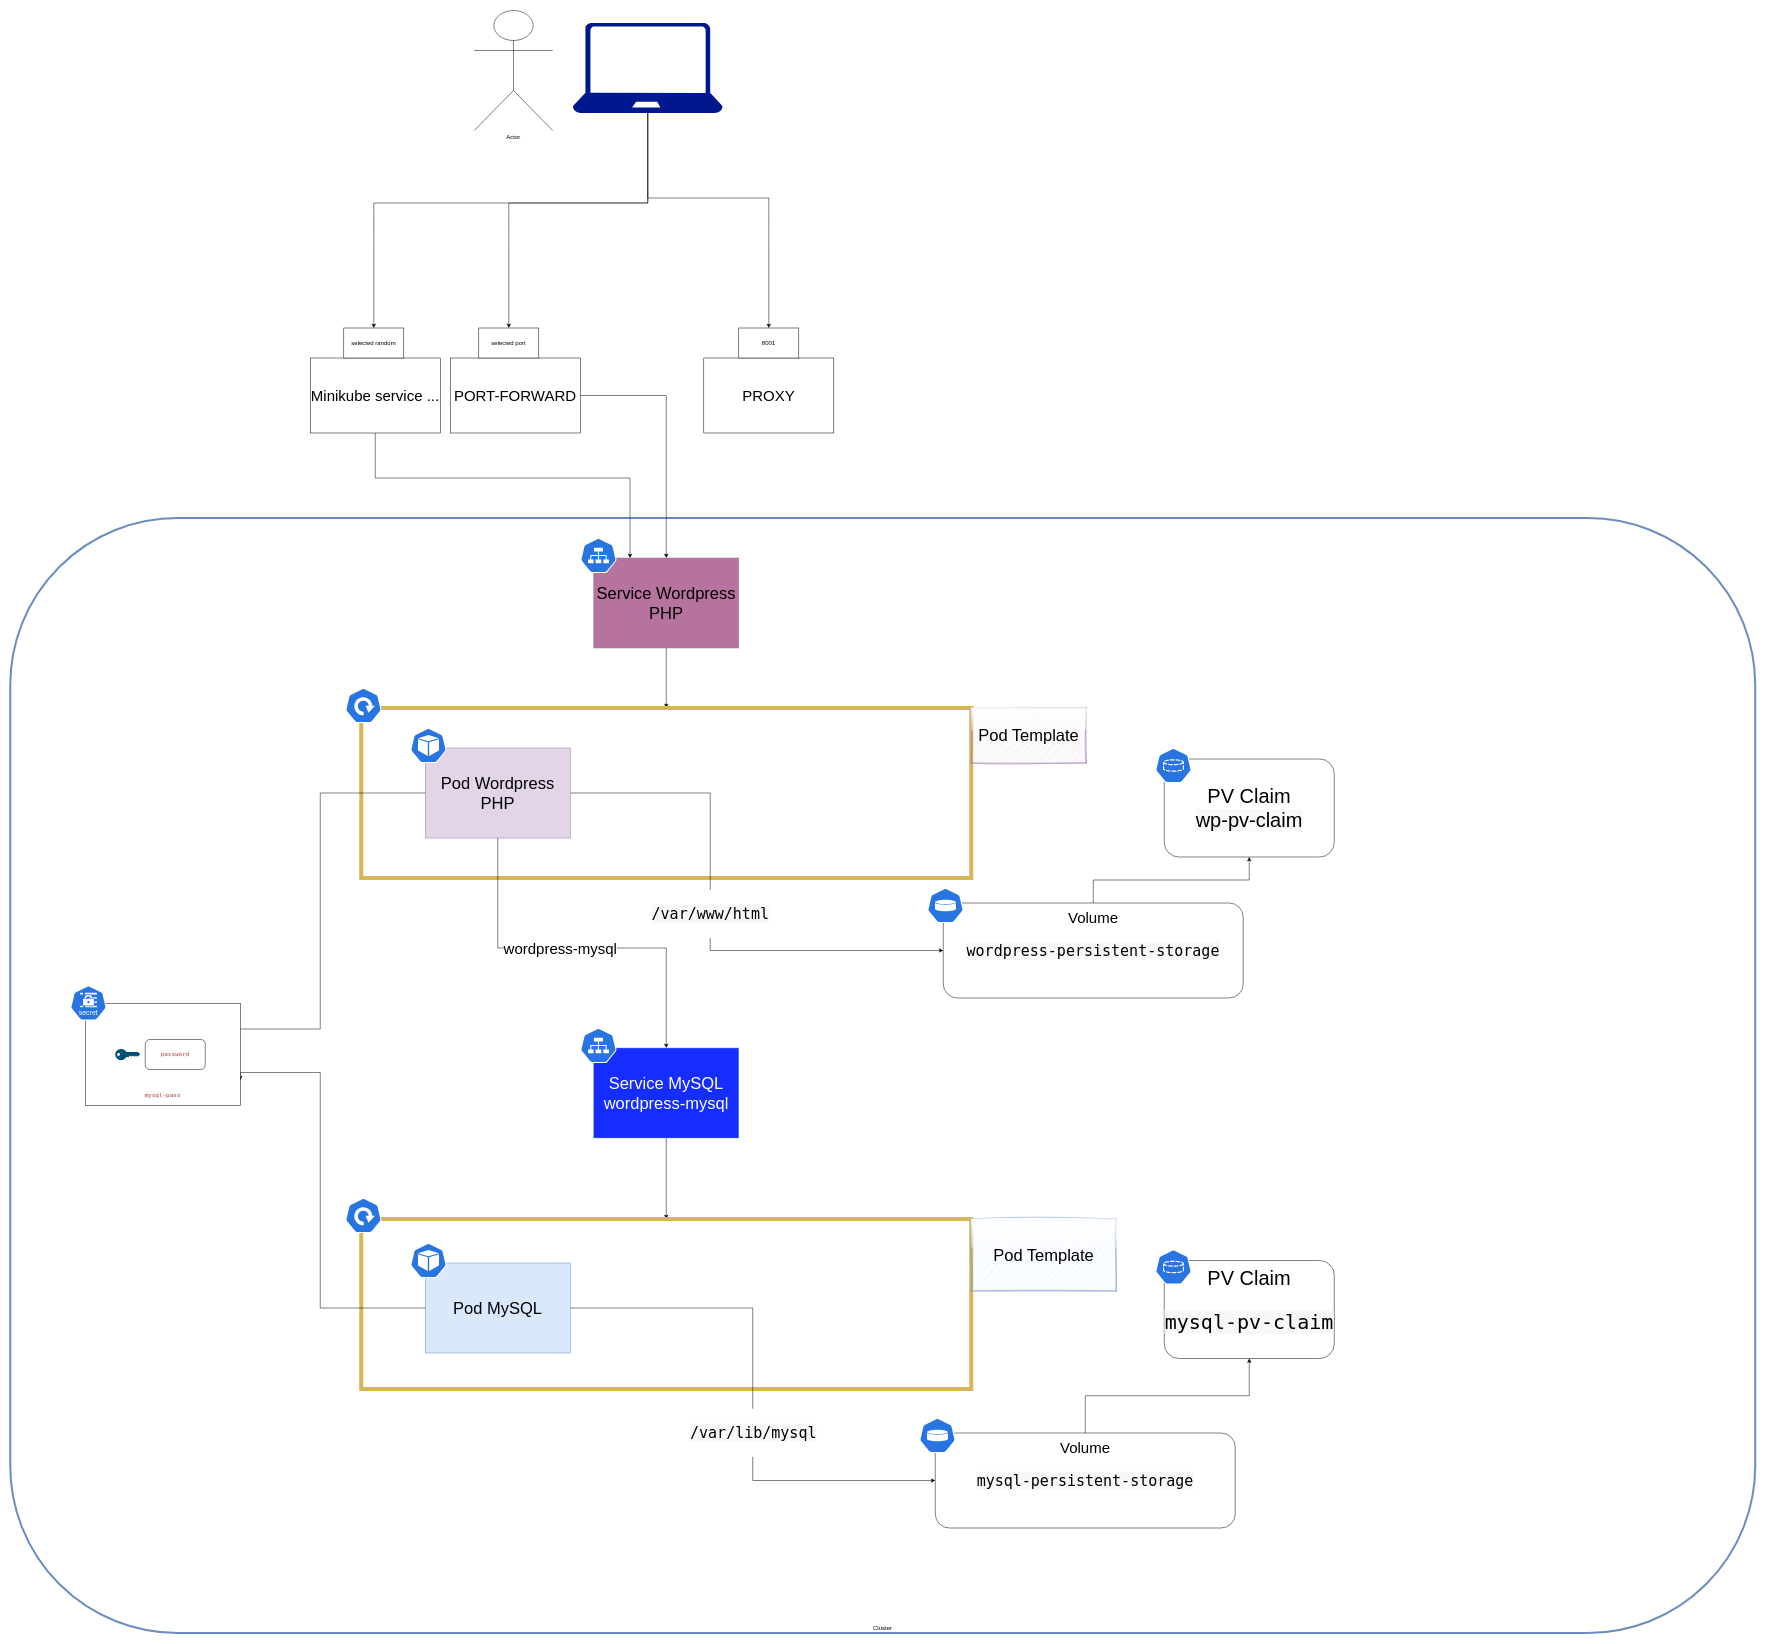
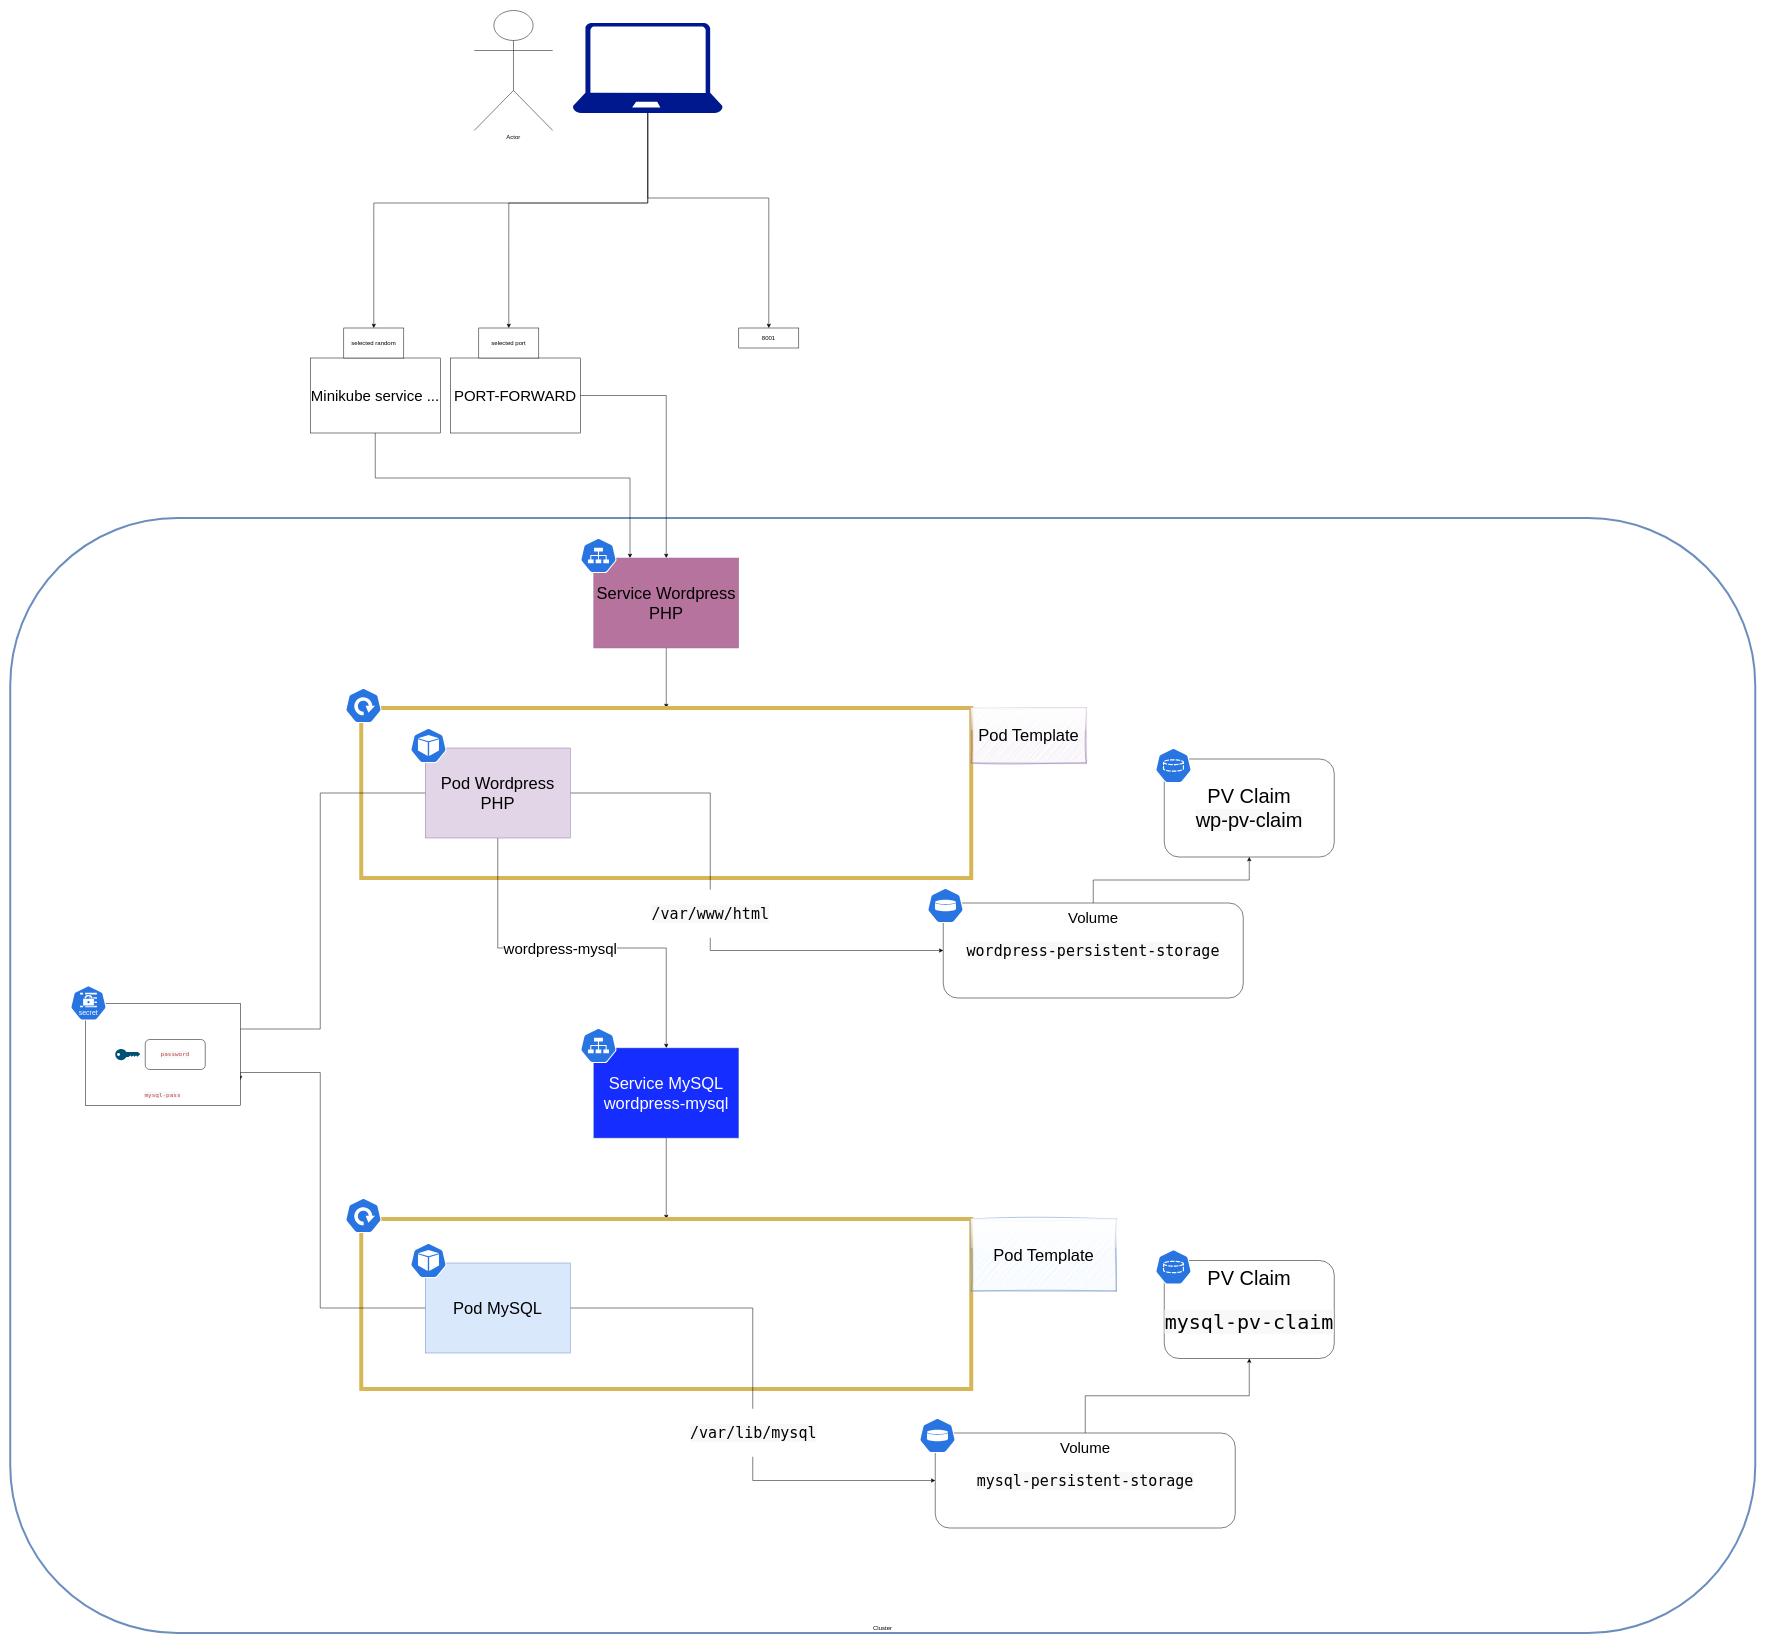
node "8001": size 60x30 -> 60x20
node "PROXY": removed
